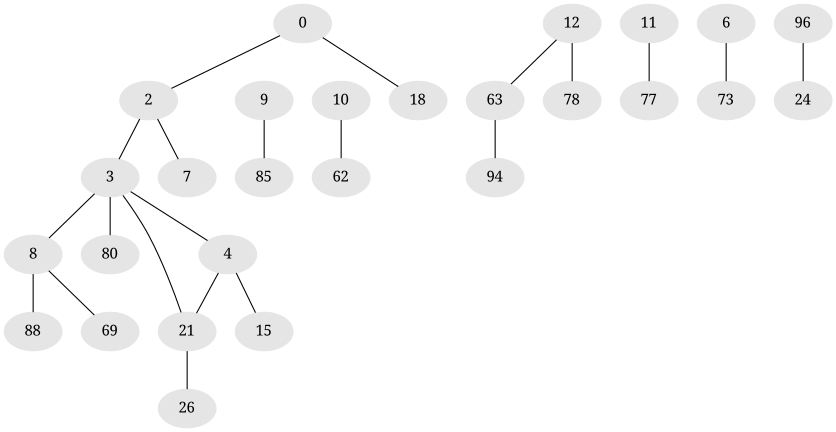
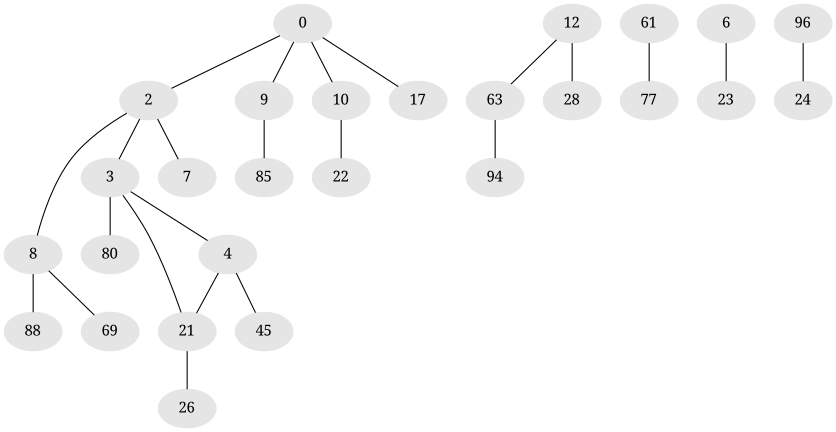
node "11": label "11" -> "61"
edge "0" -- "9": added
edge "0" -- "10": added
node "18": label "18" -> "17"
node "78": label "78" -> "28"
node "73": label "73" -> "23"
node "62": label "62" -> "22"
edge "3" -- "8": now "2" -- "8"
node "15": label "15" -> "45"
